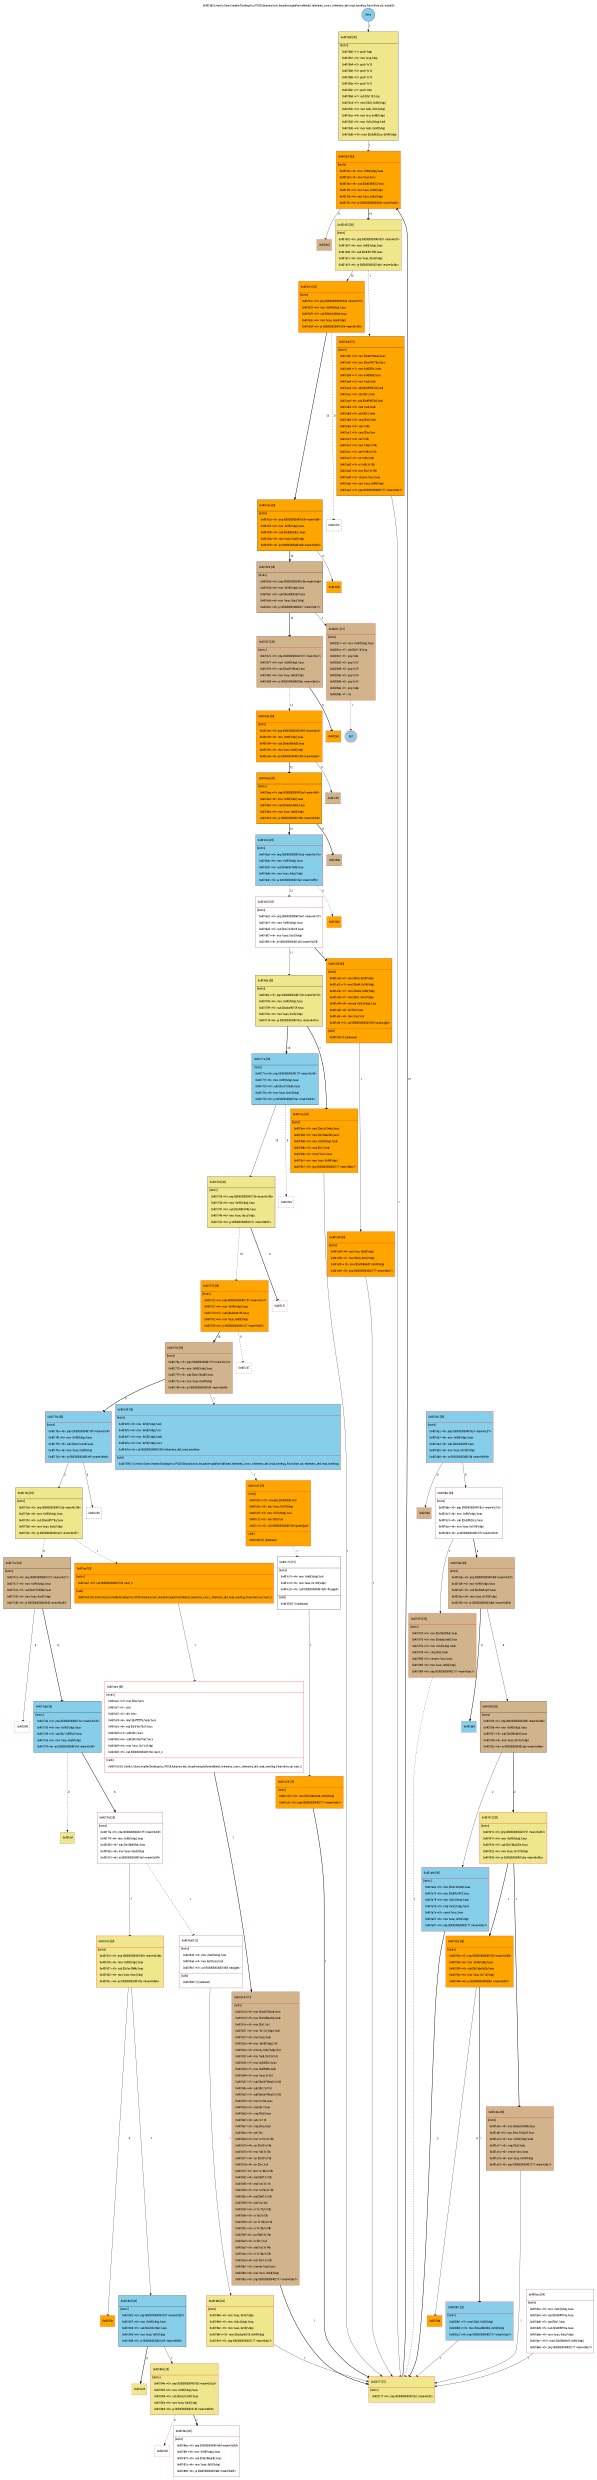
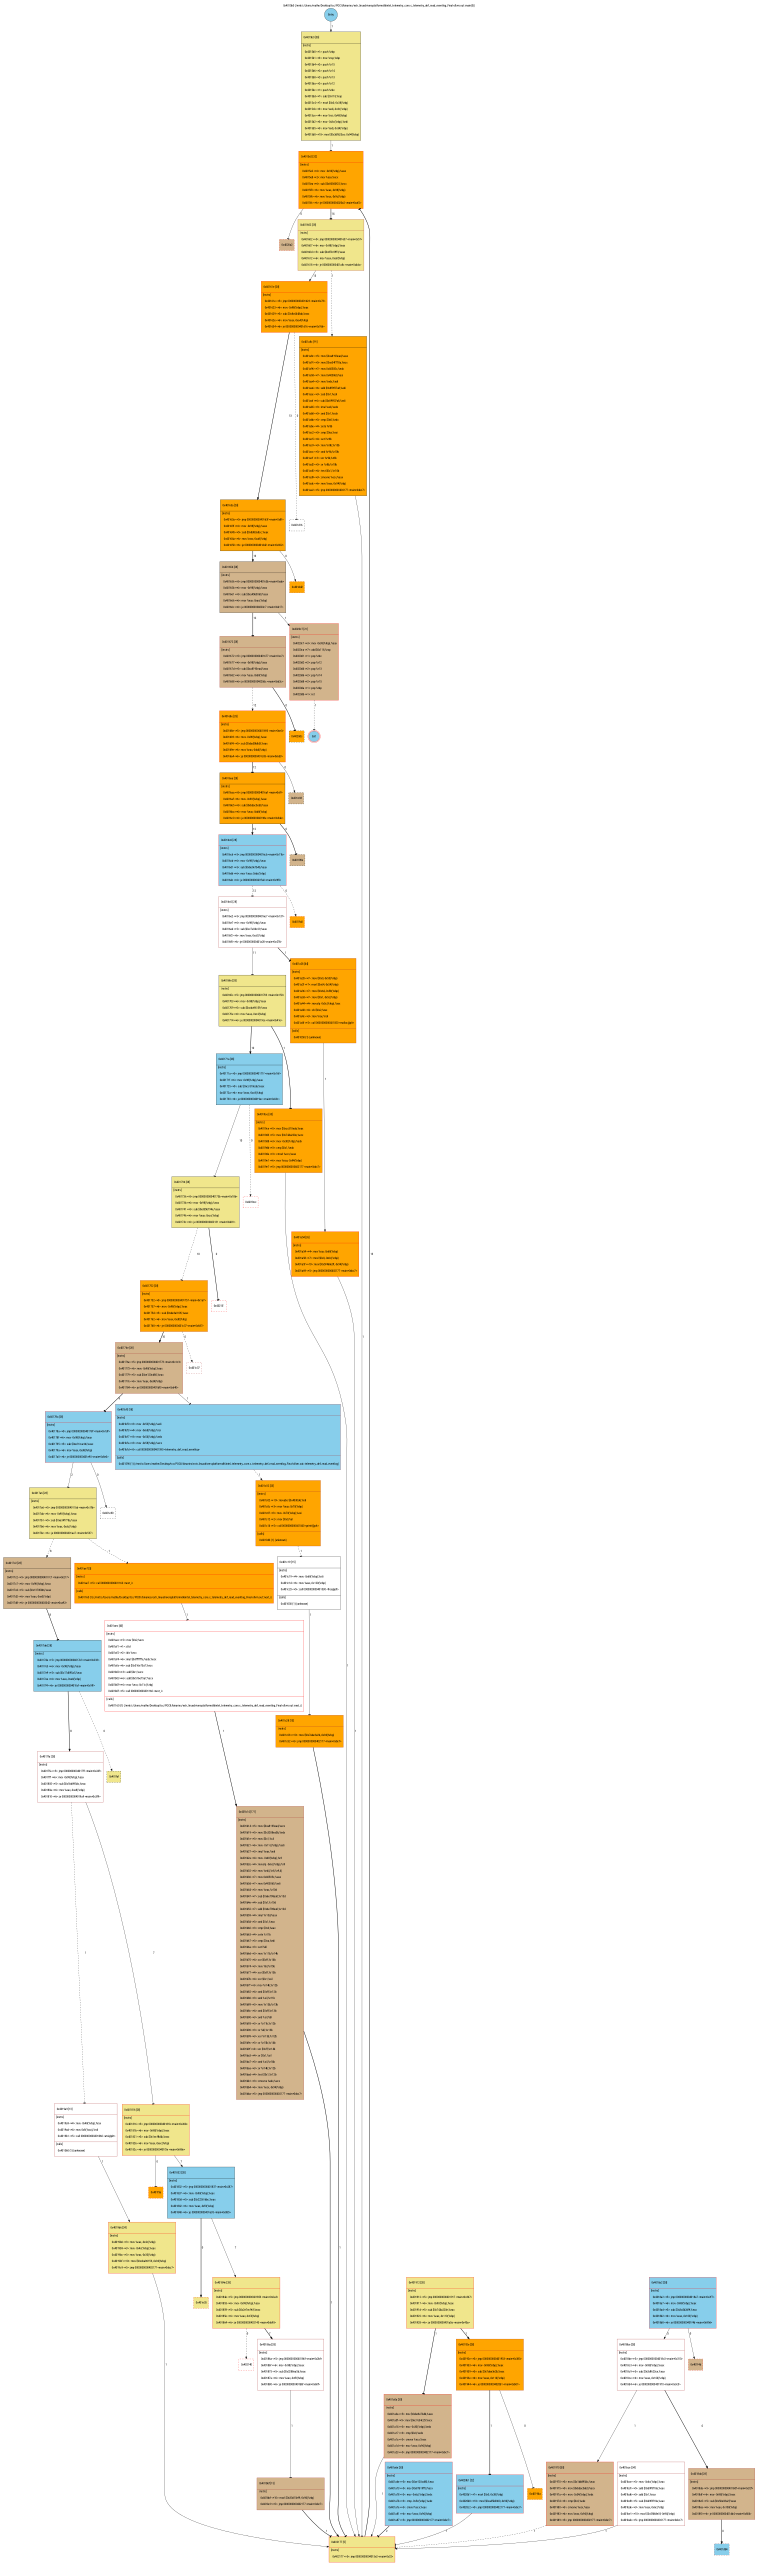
edge "0x401752 [28]" -> "0x401c37": arrowhead tee -> normal
node "0x402042": removed
node "0x4018f6 [28]": removed
node "0x401bbf [15]": added
